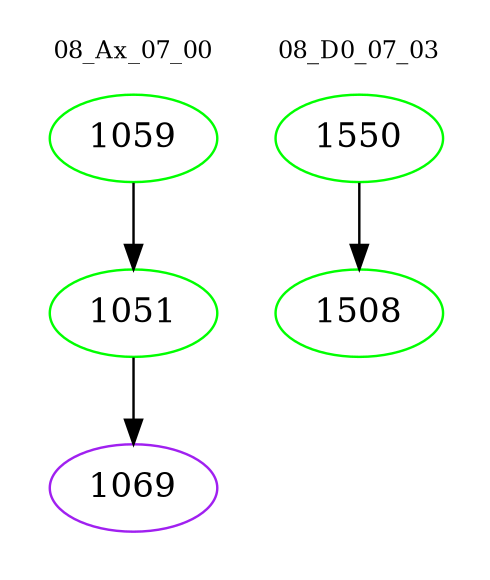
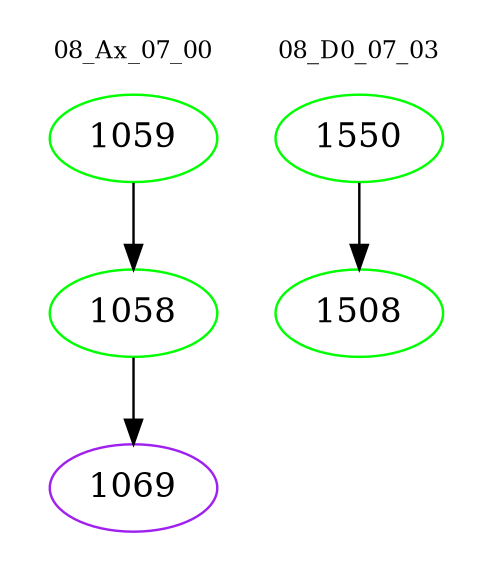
node "1051": label "1051" -> "1058"
